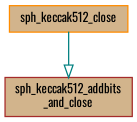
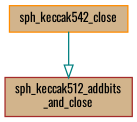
node "sph_keccak512_close": label "sph_keccak512_close" -> "sph_keccak542_close"
